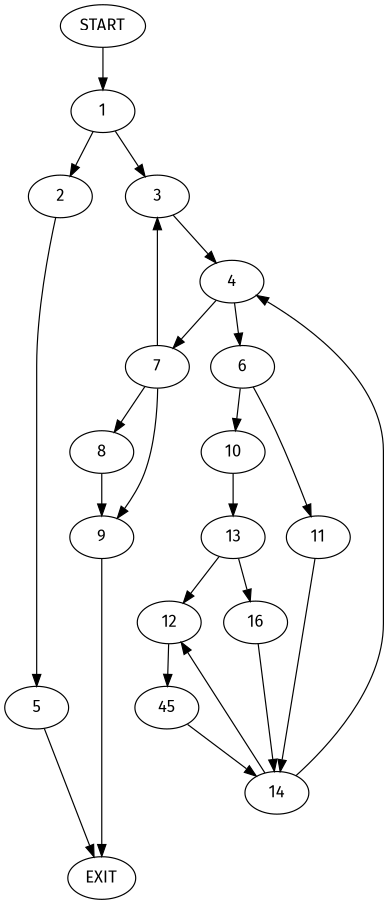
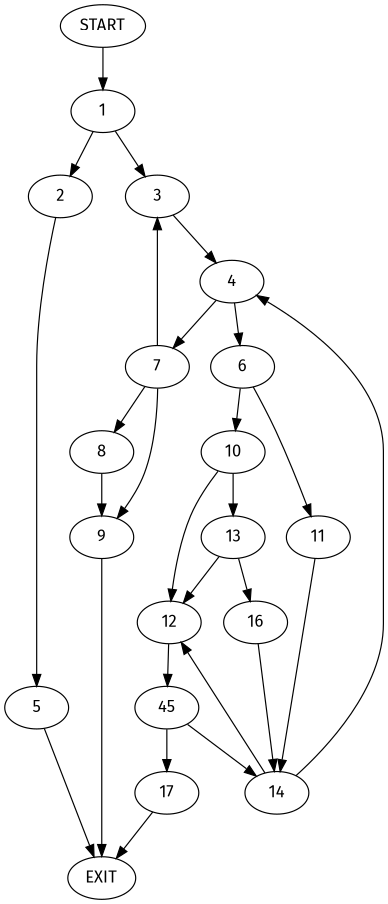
edge "10" -> "12": added
node "17": added
